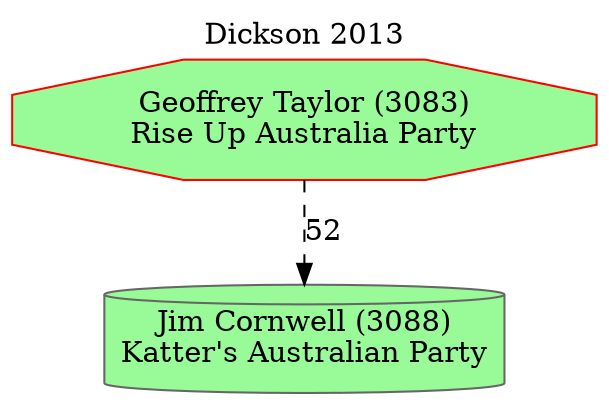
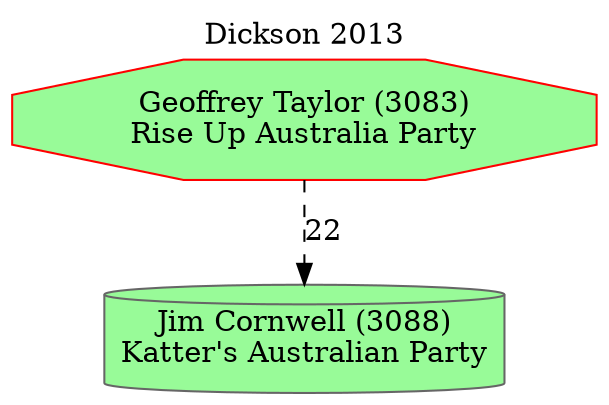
edge "Geoffrey Taylor (3083) Rise Up Australia Party" -> "Jim Cornwell (3088) Katter's Australian Party": label "52" -> "22"
